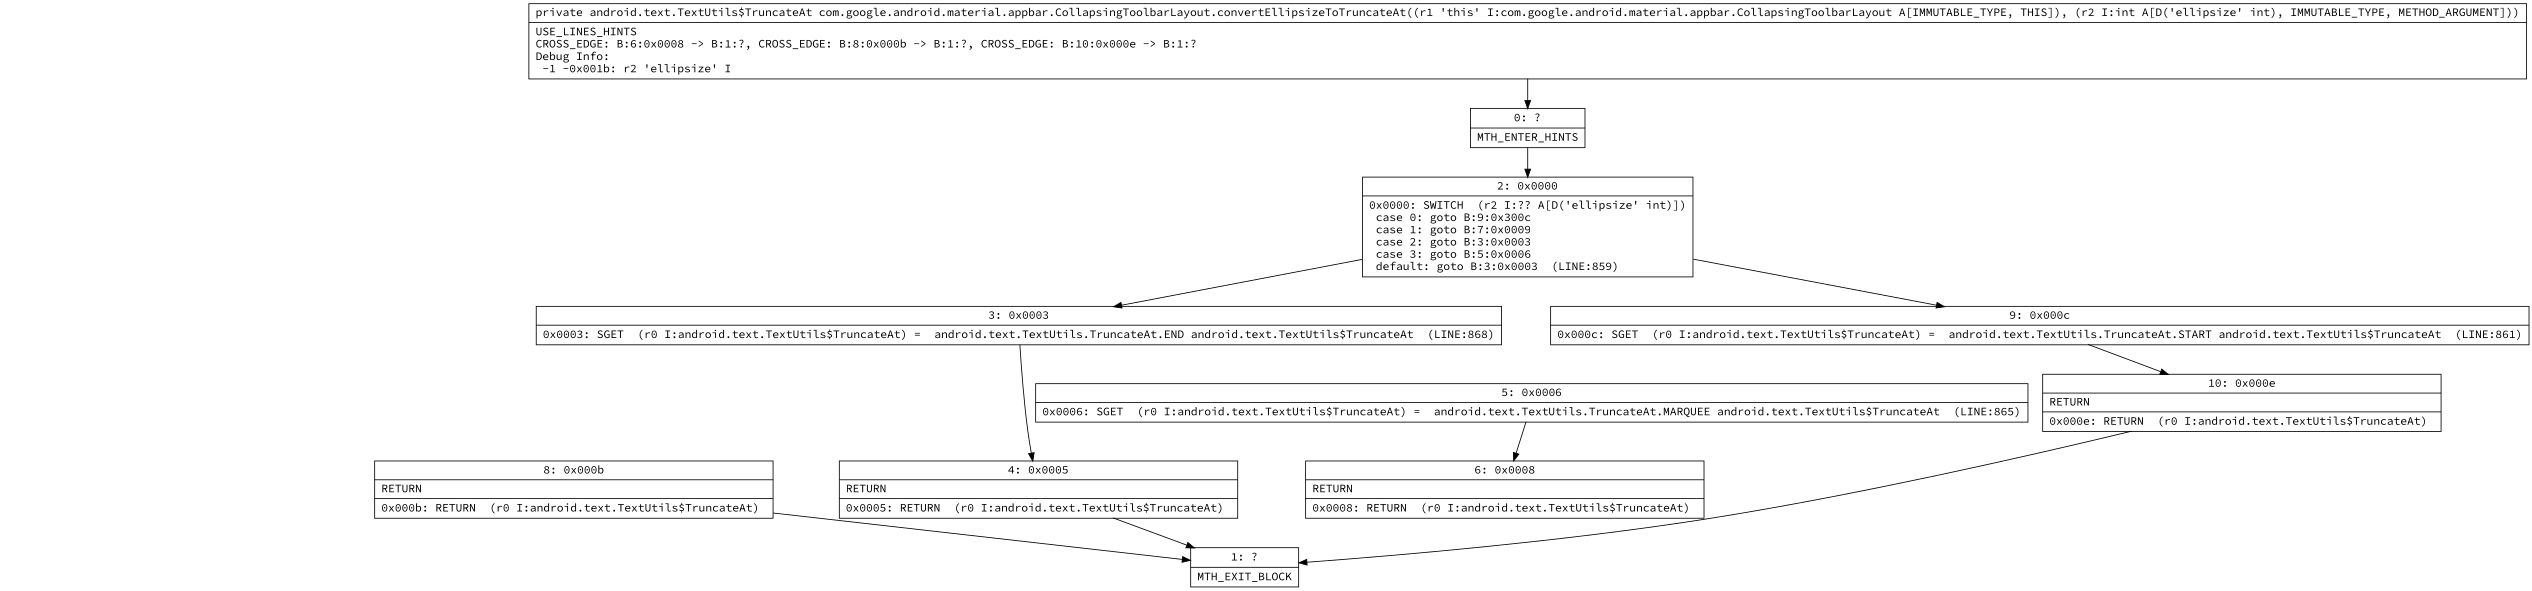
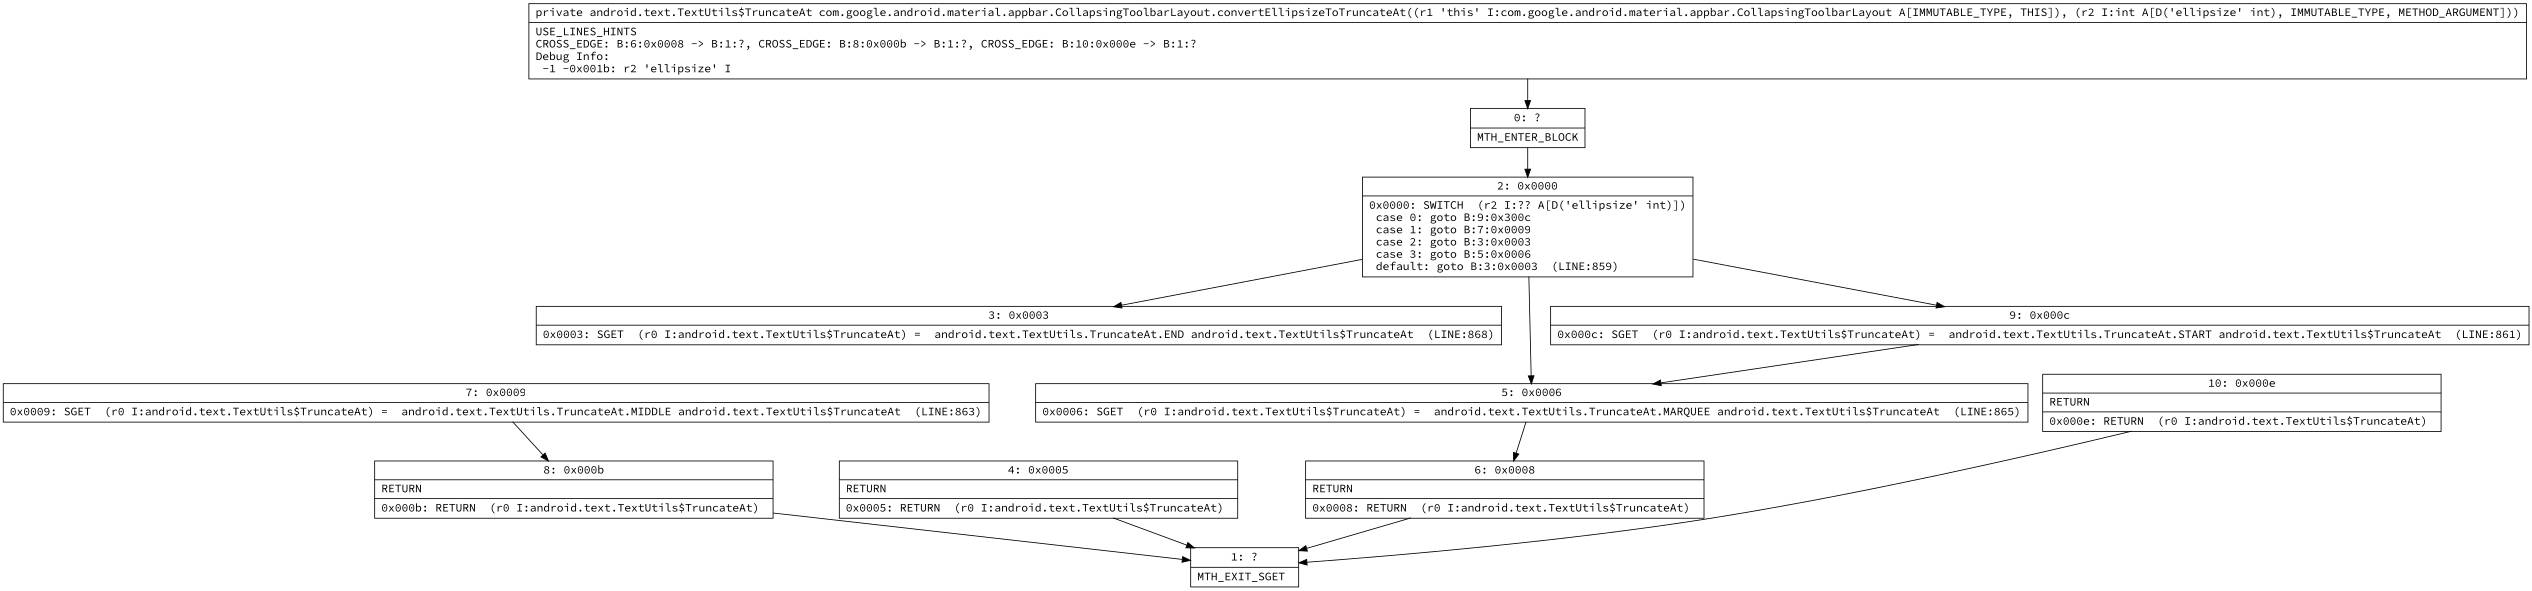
node "0: ?": text "MTH_ENTER_HINTS" -> "MTH_ENTER_BLOCK"
edge "2: 0x0000" -> "5: 0x0006": added
edge "9: 0x000c" -> "10: 0x000e": now "9: 0x000c" -> "5: 0x0006"
edge "3: 0x0003" -> "4: 0x0005": removed
node "7: 0x0009": added
edge "6: 0x0008" -> "1: ?": added
node "1: ?": text "MTH_EXIT_BLOCK" -> "MTH_EXIT_SGET"
